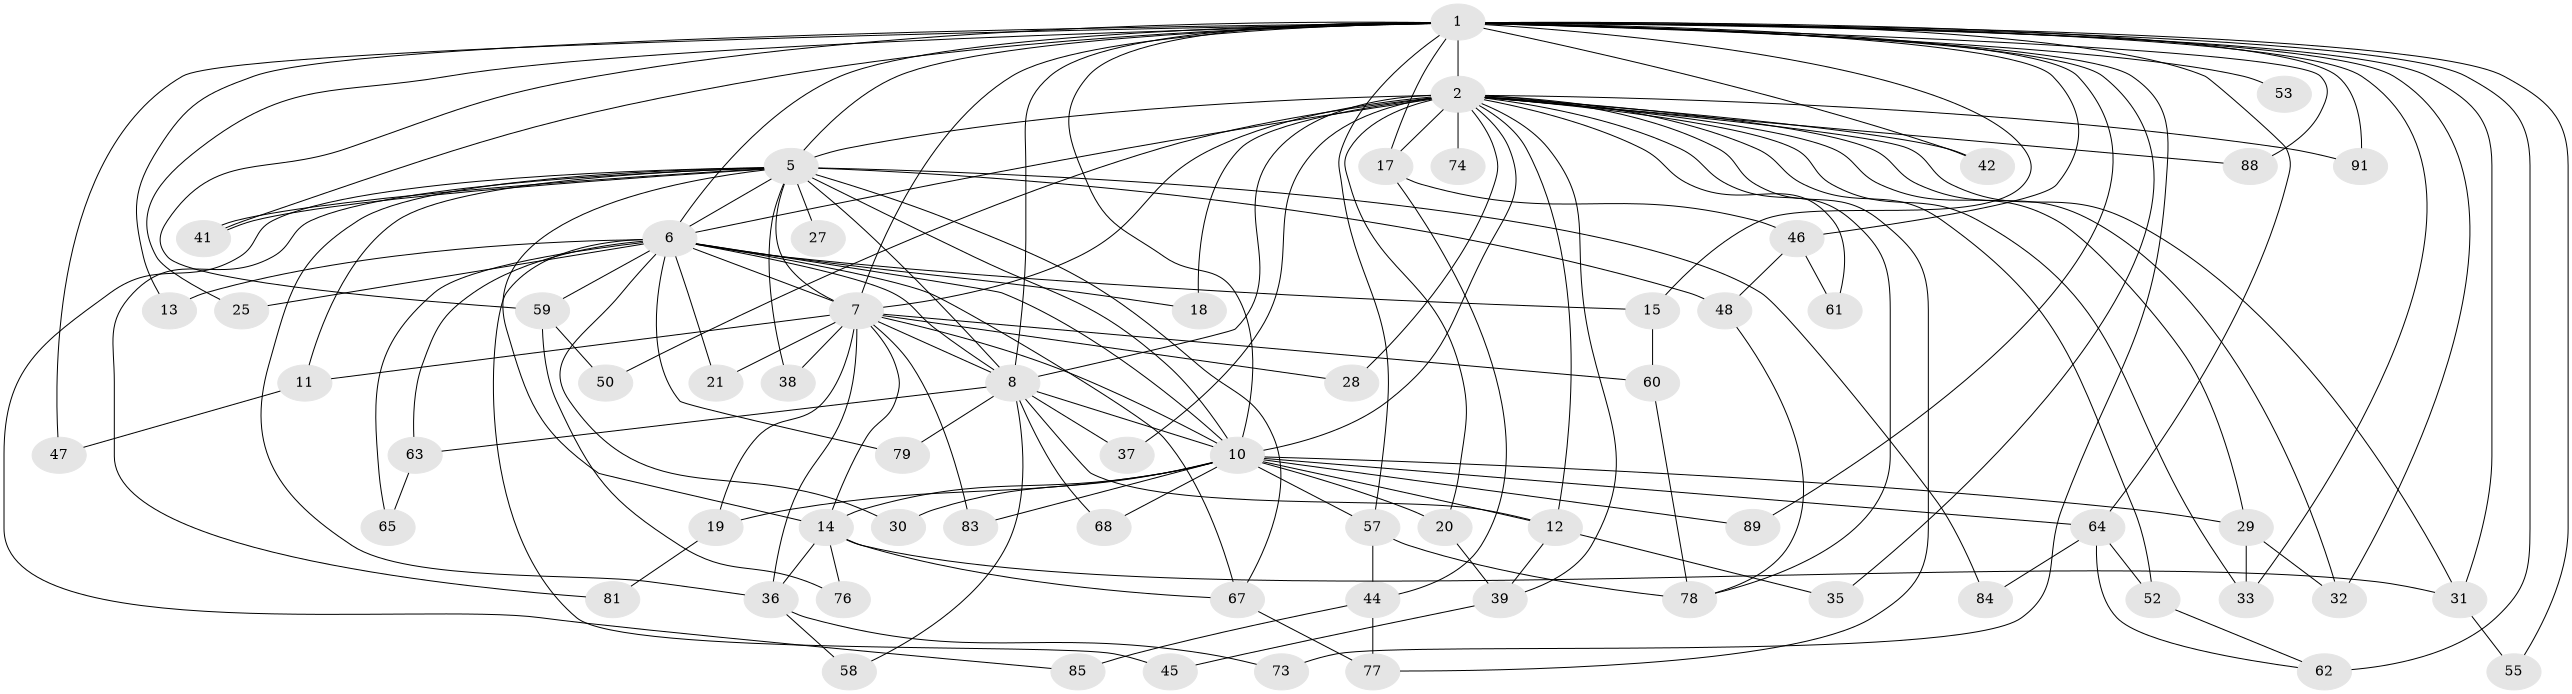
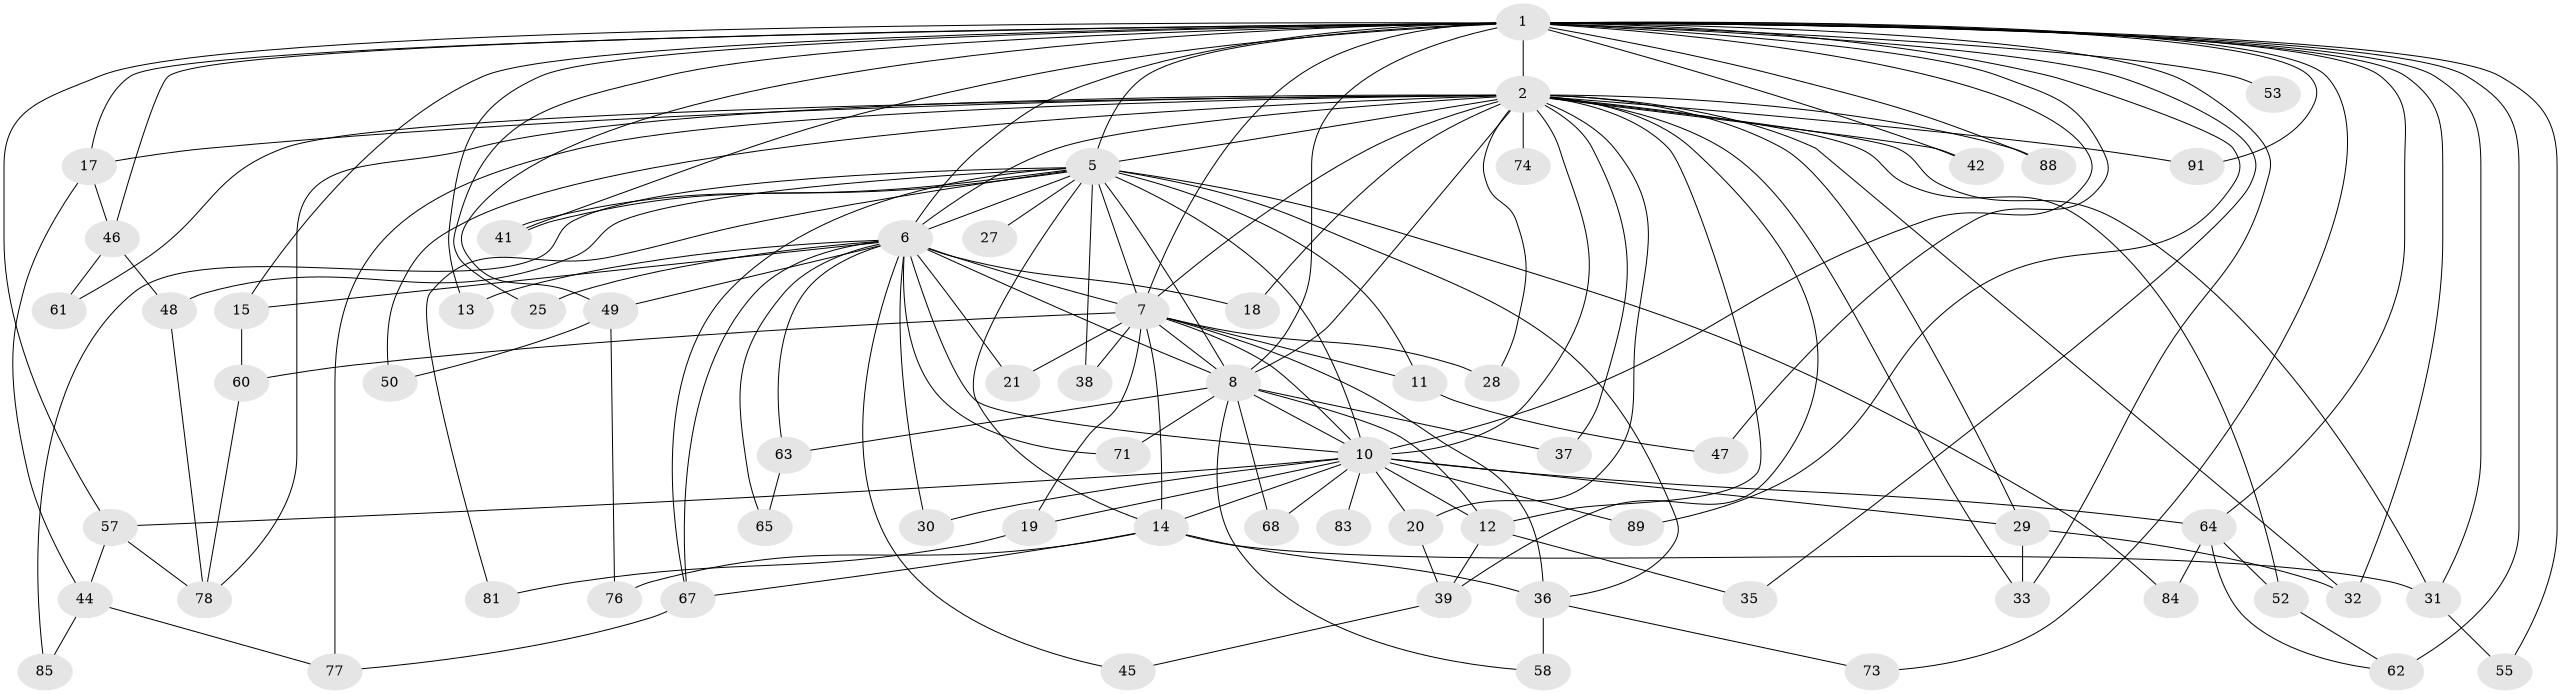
node "59": label "59" -> "49"
edge "7" -- "83": removed
node "79": label "79" -> "71"
